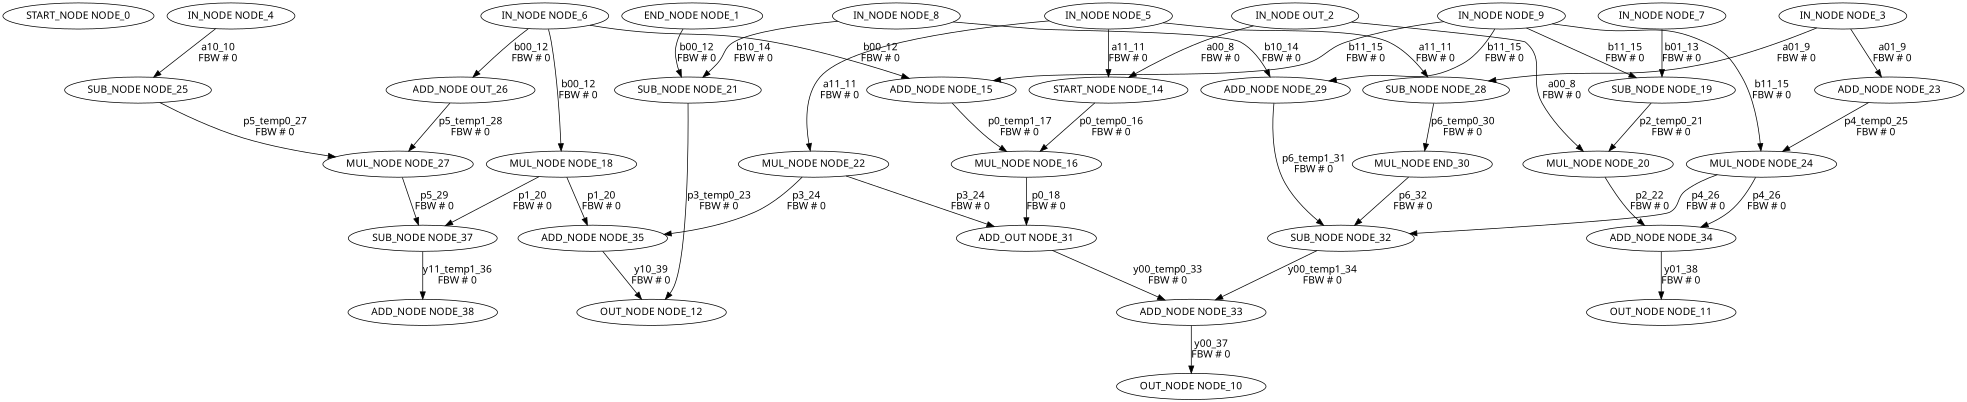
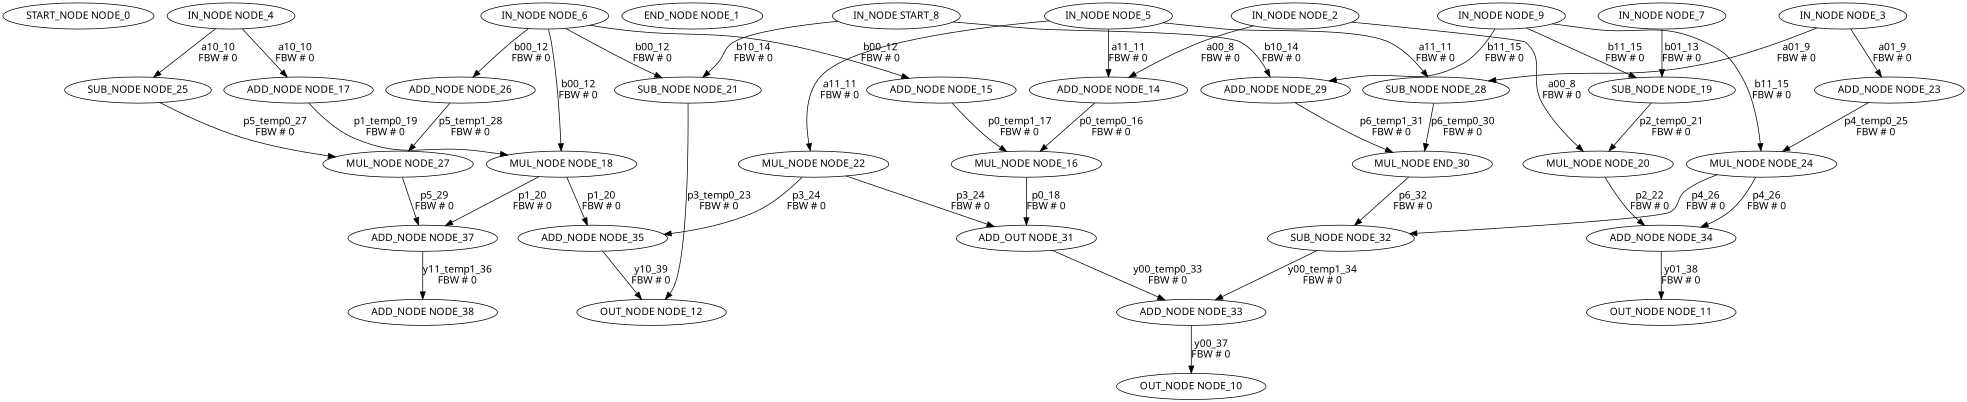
node "IN_NODE NODE_8": label "IN_NODE NODE_8" -> "IN_NODE START_8"
node "IN_NODE OUT_2": label "IN_NODE OUT_2" -> "IN_NODE NODE_2"
edge "END_NODE NODE_1" -> "SUB_NODE NODE_21": now "IN_NODE NODE_6" -> "SUB_NODE NODE_21"
edge "IN_NODE NODE_9" -> "ADD_NODE NODE_15": removed, label "b11_15 FBW # 0"
node "ADD_NODE NODE_17": added
node "ADD_NODE OUT_26": label "ADD_NODE OUT_26" -> "ADD_NODE NODE_26"
node "START_NODE NODE_14": label "START_NODE NODE_14" -> "ADD_NODE NODE_14"
edge "ADD_NODE NODE_29" -> "SUB_NODE NODE_32": now "ADD_NODE NODE_29" -> "MUL_NODE END_30"
node "SUB_NODE NODE_37": label "SUB_NODE NODE_37" -> "ADD_NODE NODE_37"
